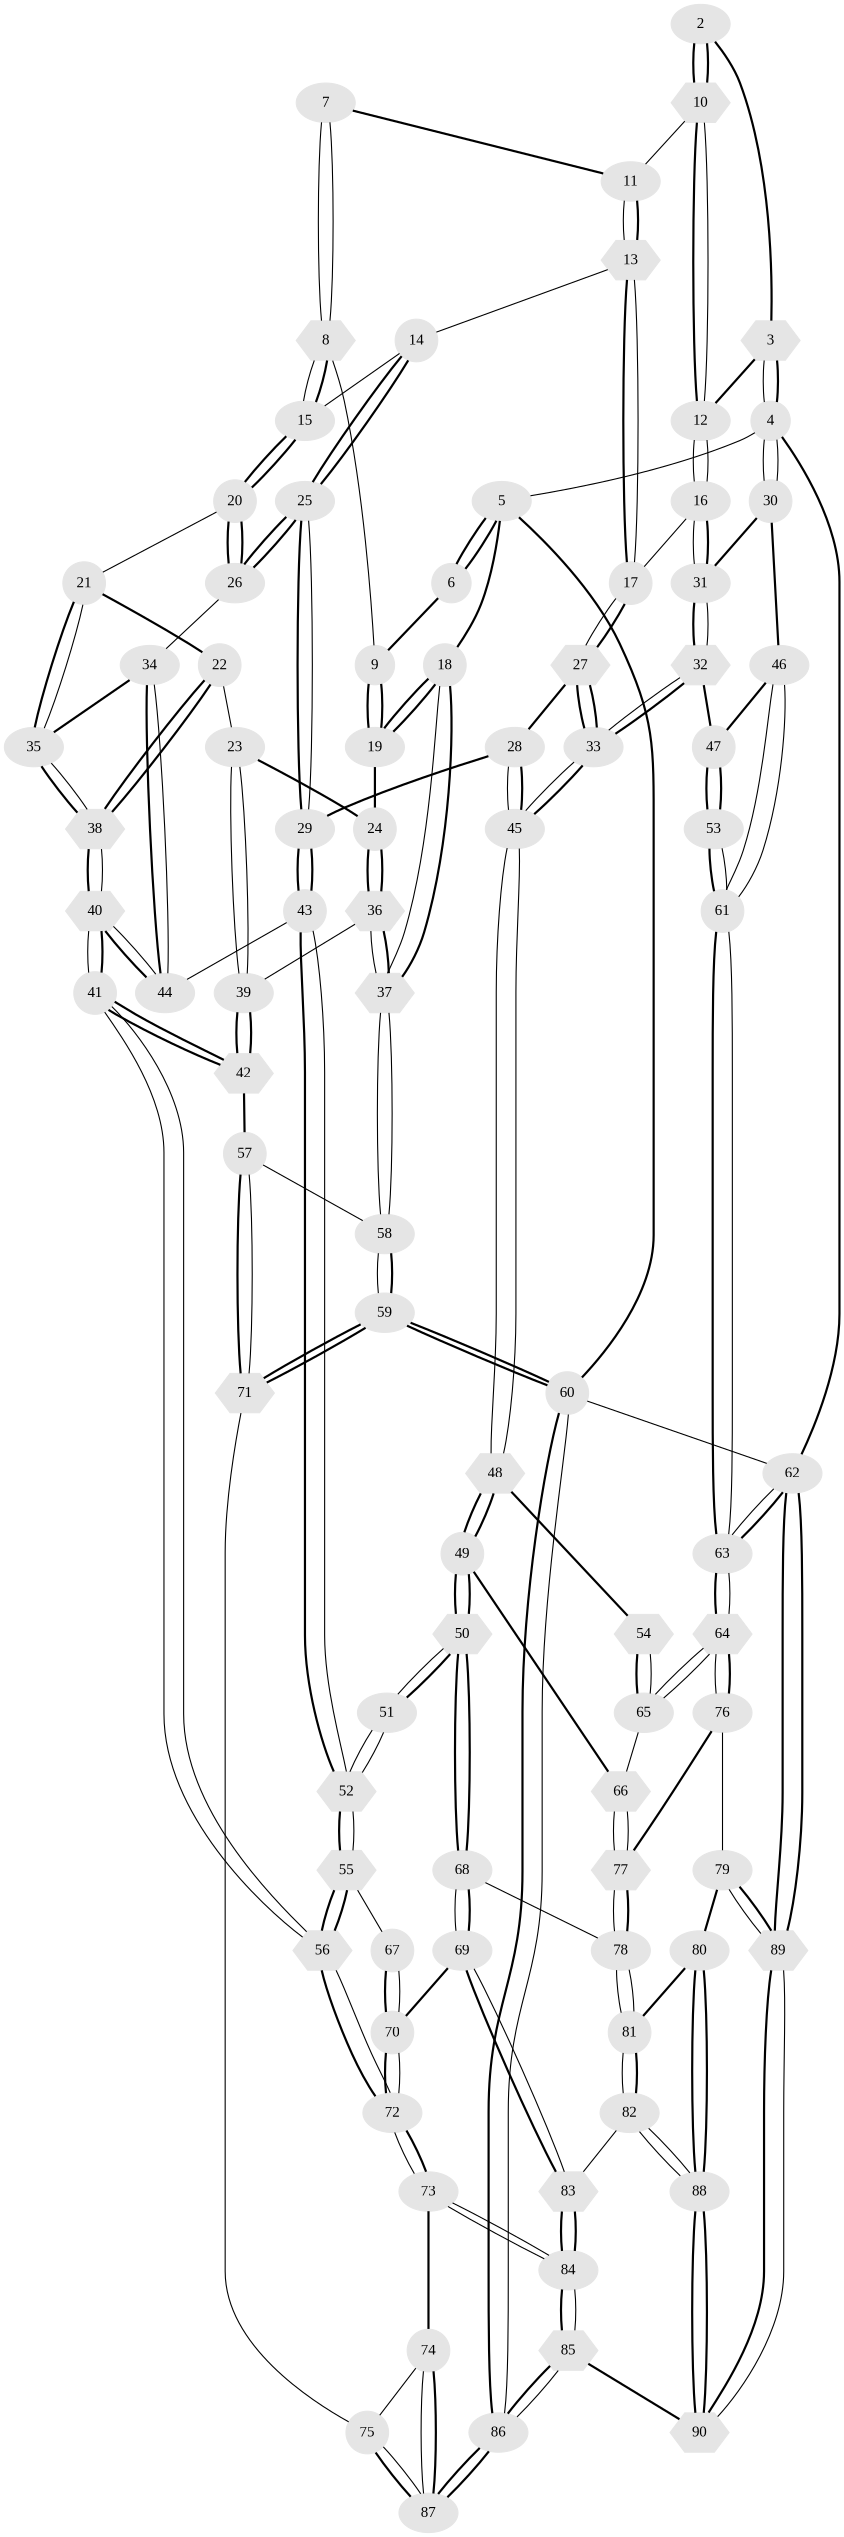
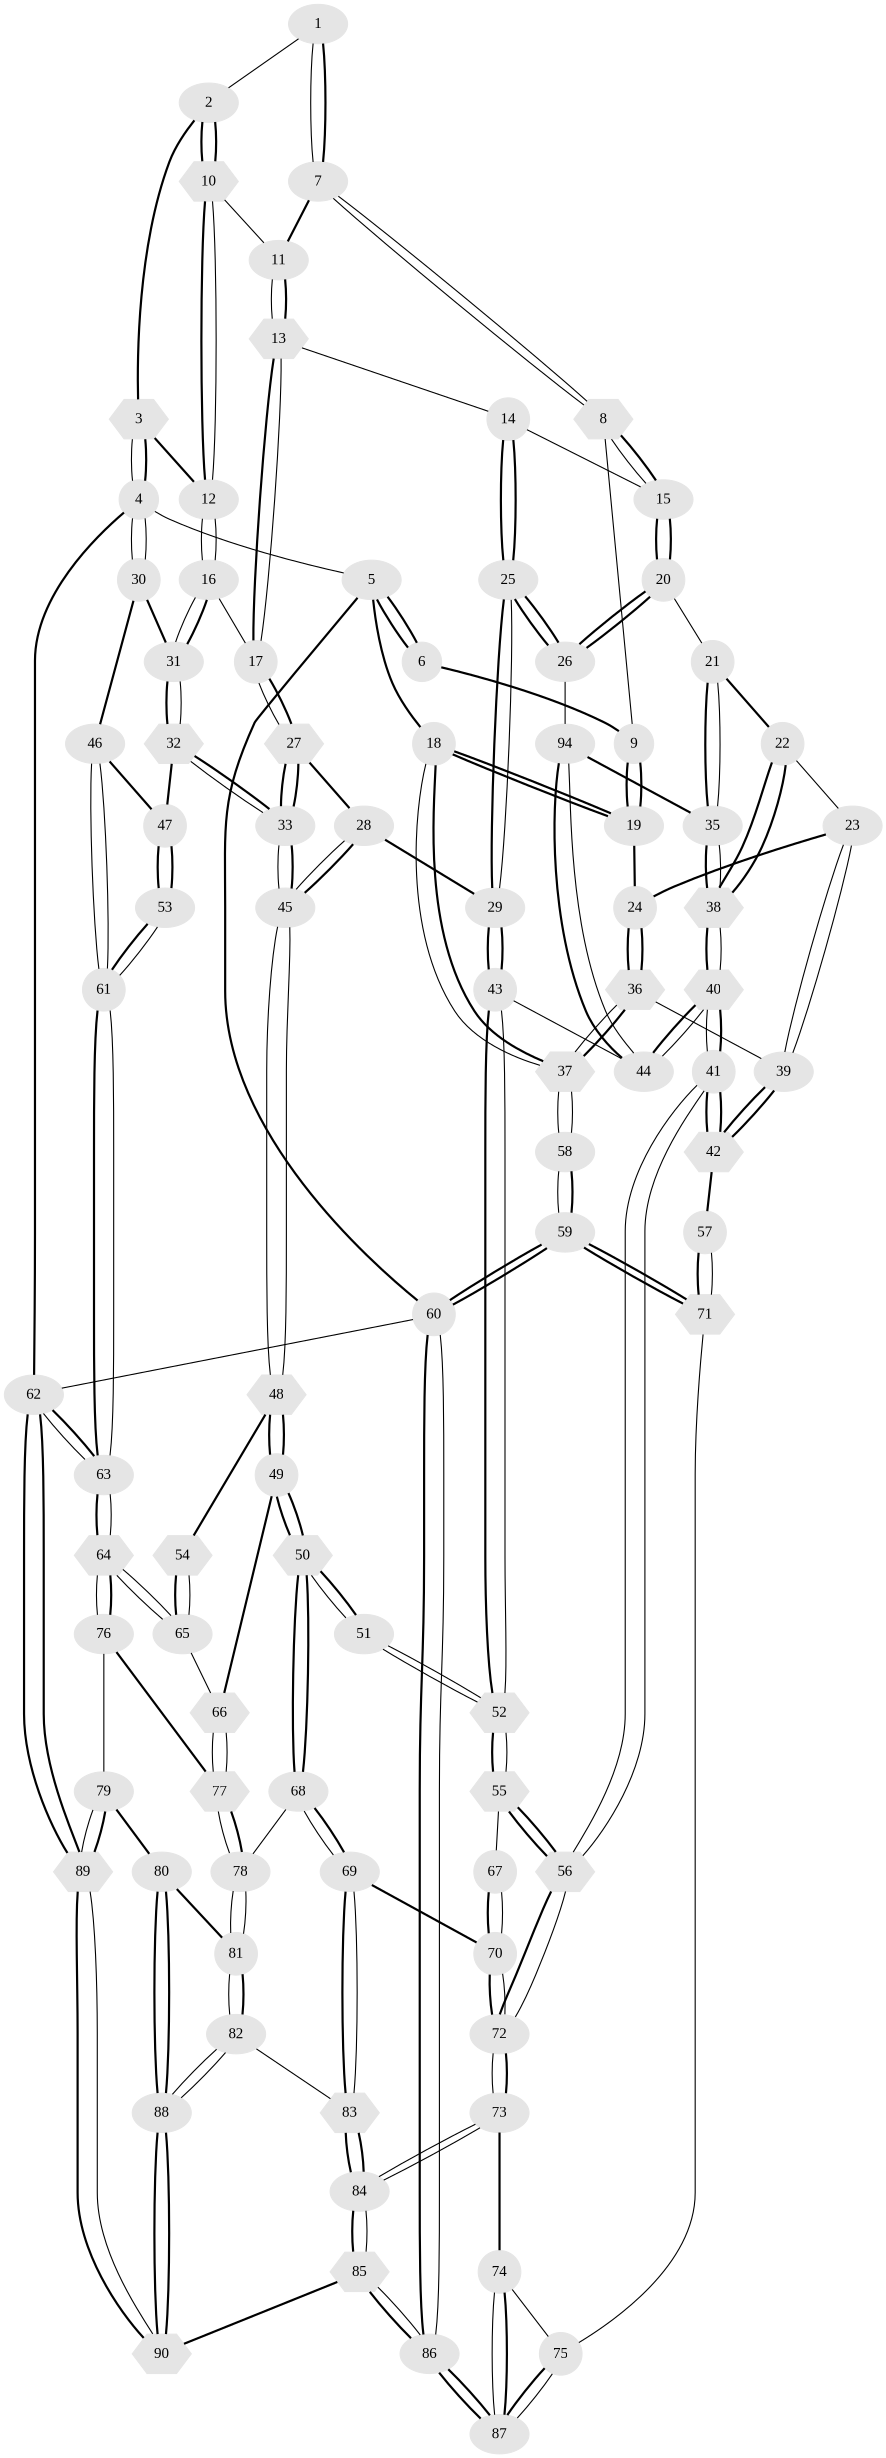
node "1": added
node "34": label "34" -> "94"
edge "57" -- "58": removed
